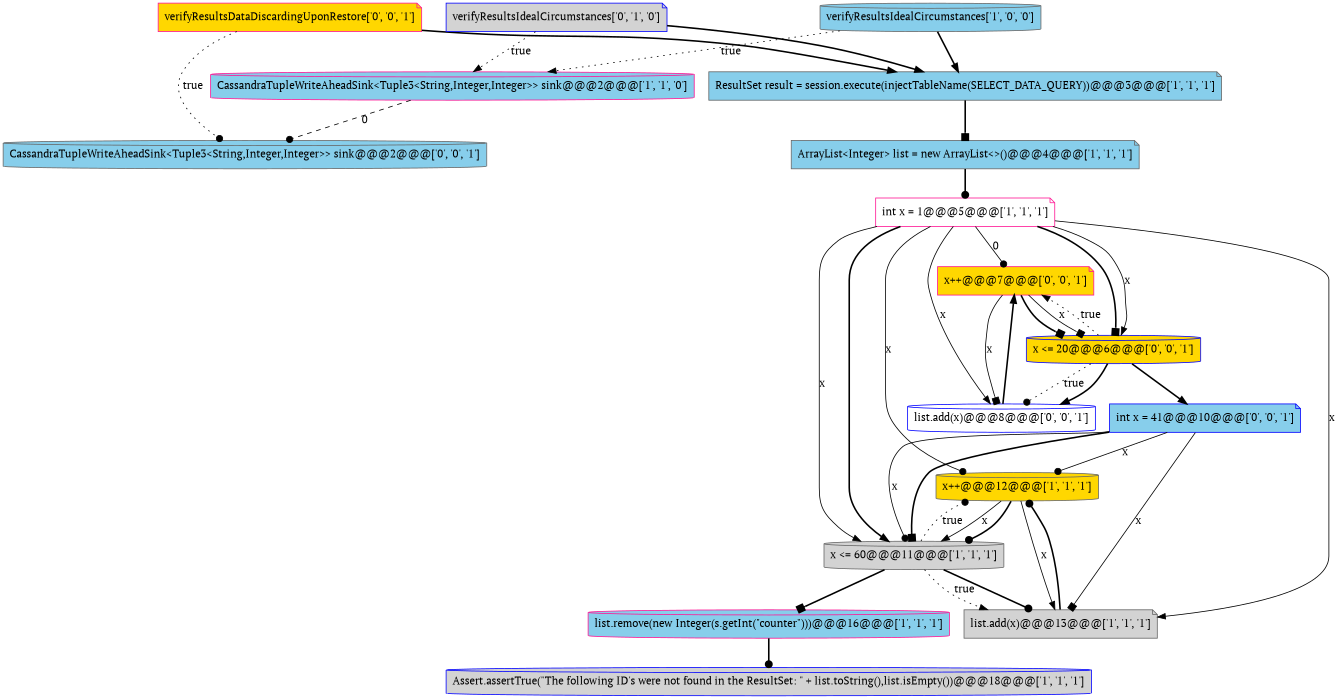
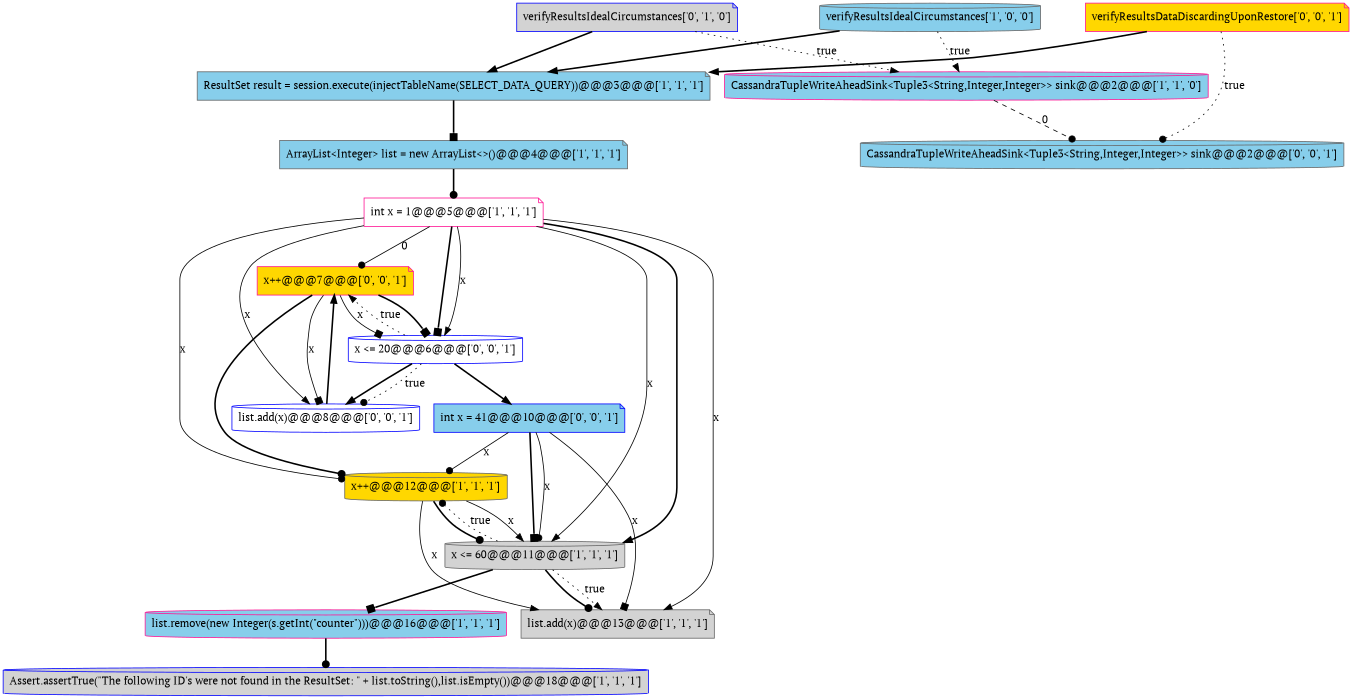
node "x <= 20@@@6@@@['0', '0', '1']": fillcolor gold -> white
edge "list.add(x)@@@13@@@['1', '1', '1']" -> "x++@@@12@@@['1', '1', '1']": now "x++@@@7@@@['0', '0', '1']" -> "x++@@@12@@@['1', '1', '1']"
